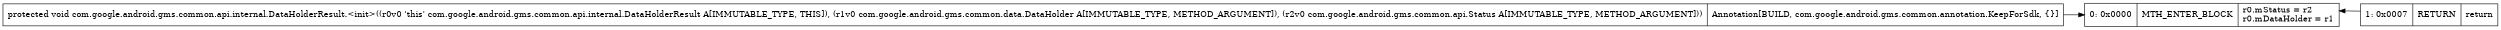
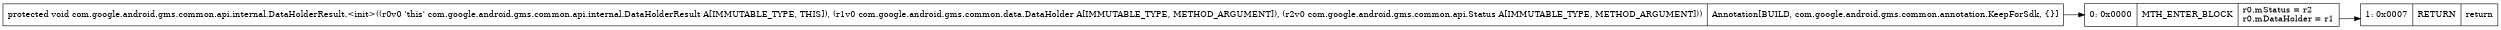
edge "1: 0x0007" -> "0: 0x0000": reversed
